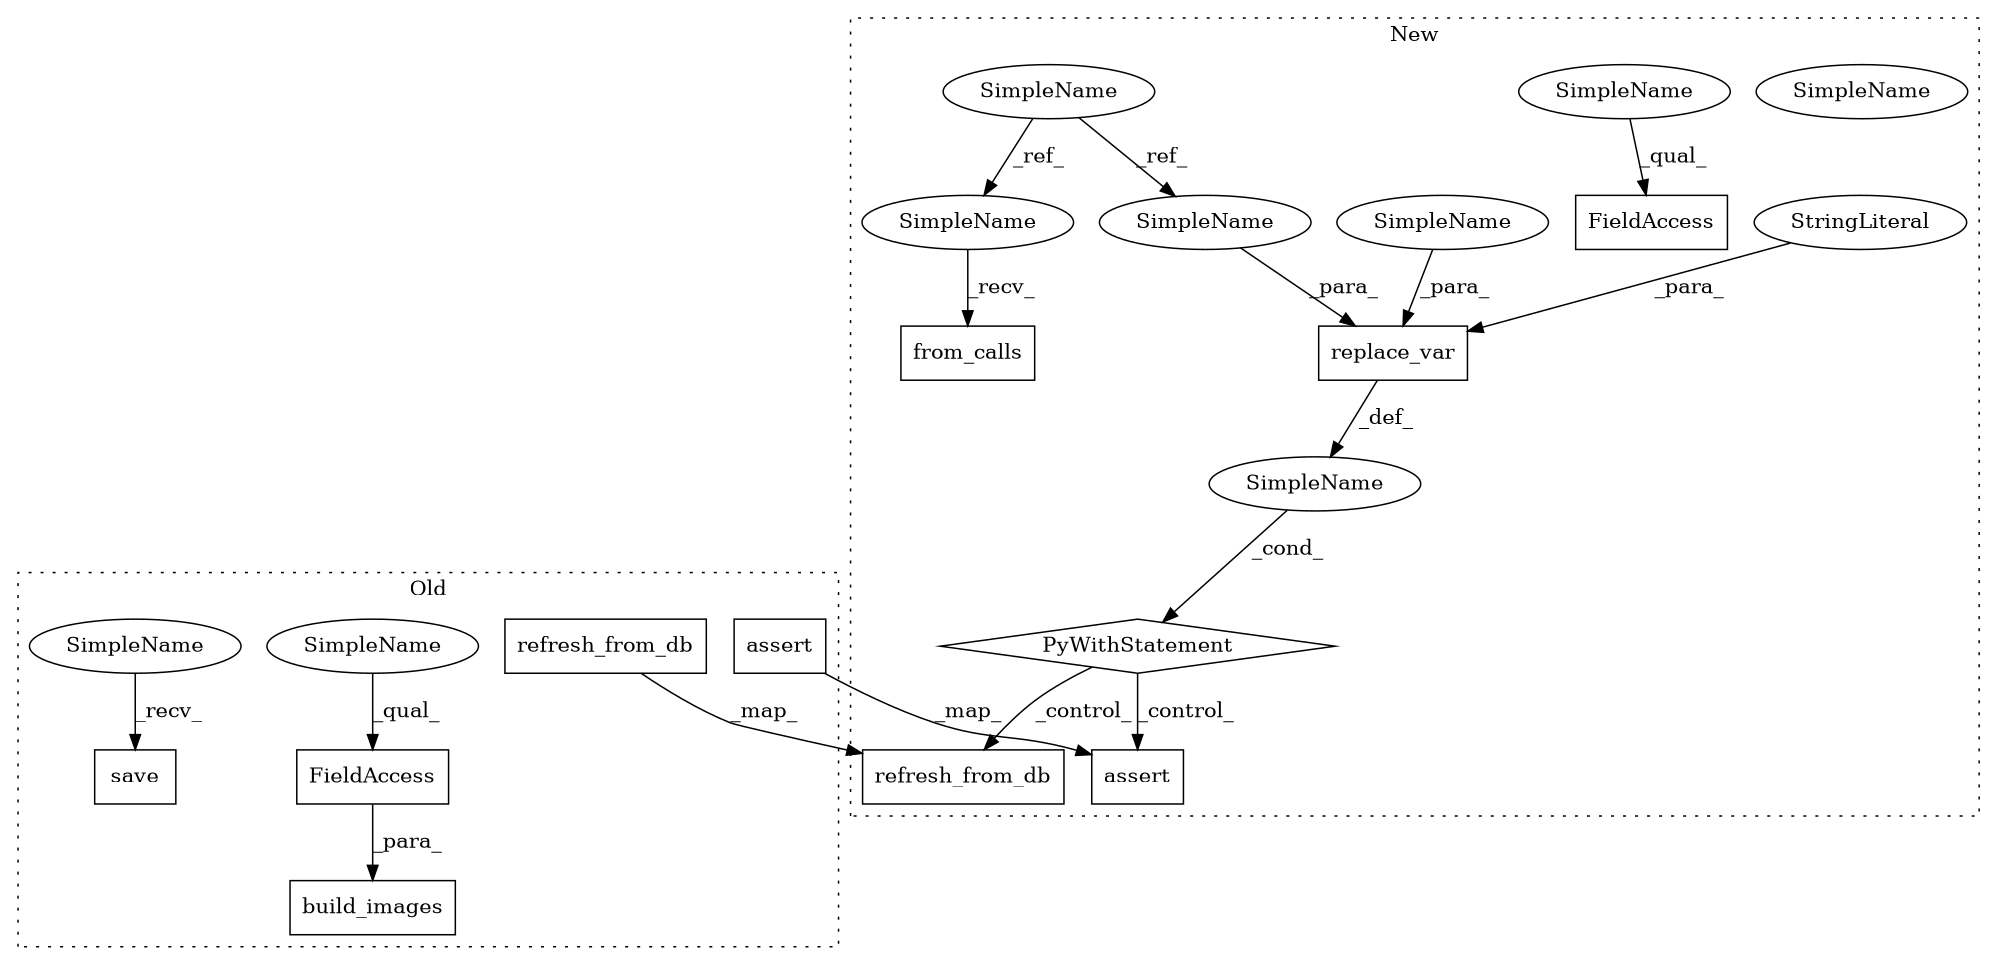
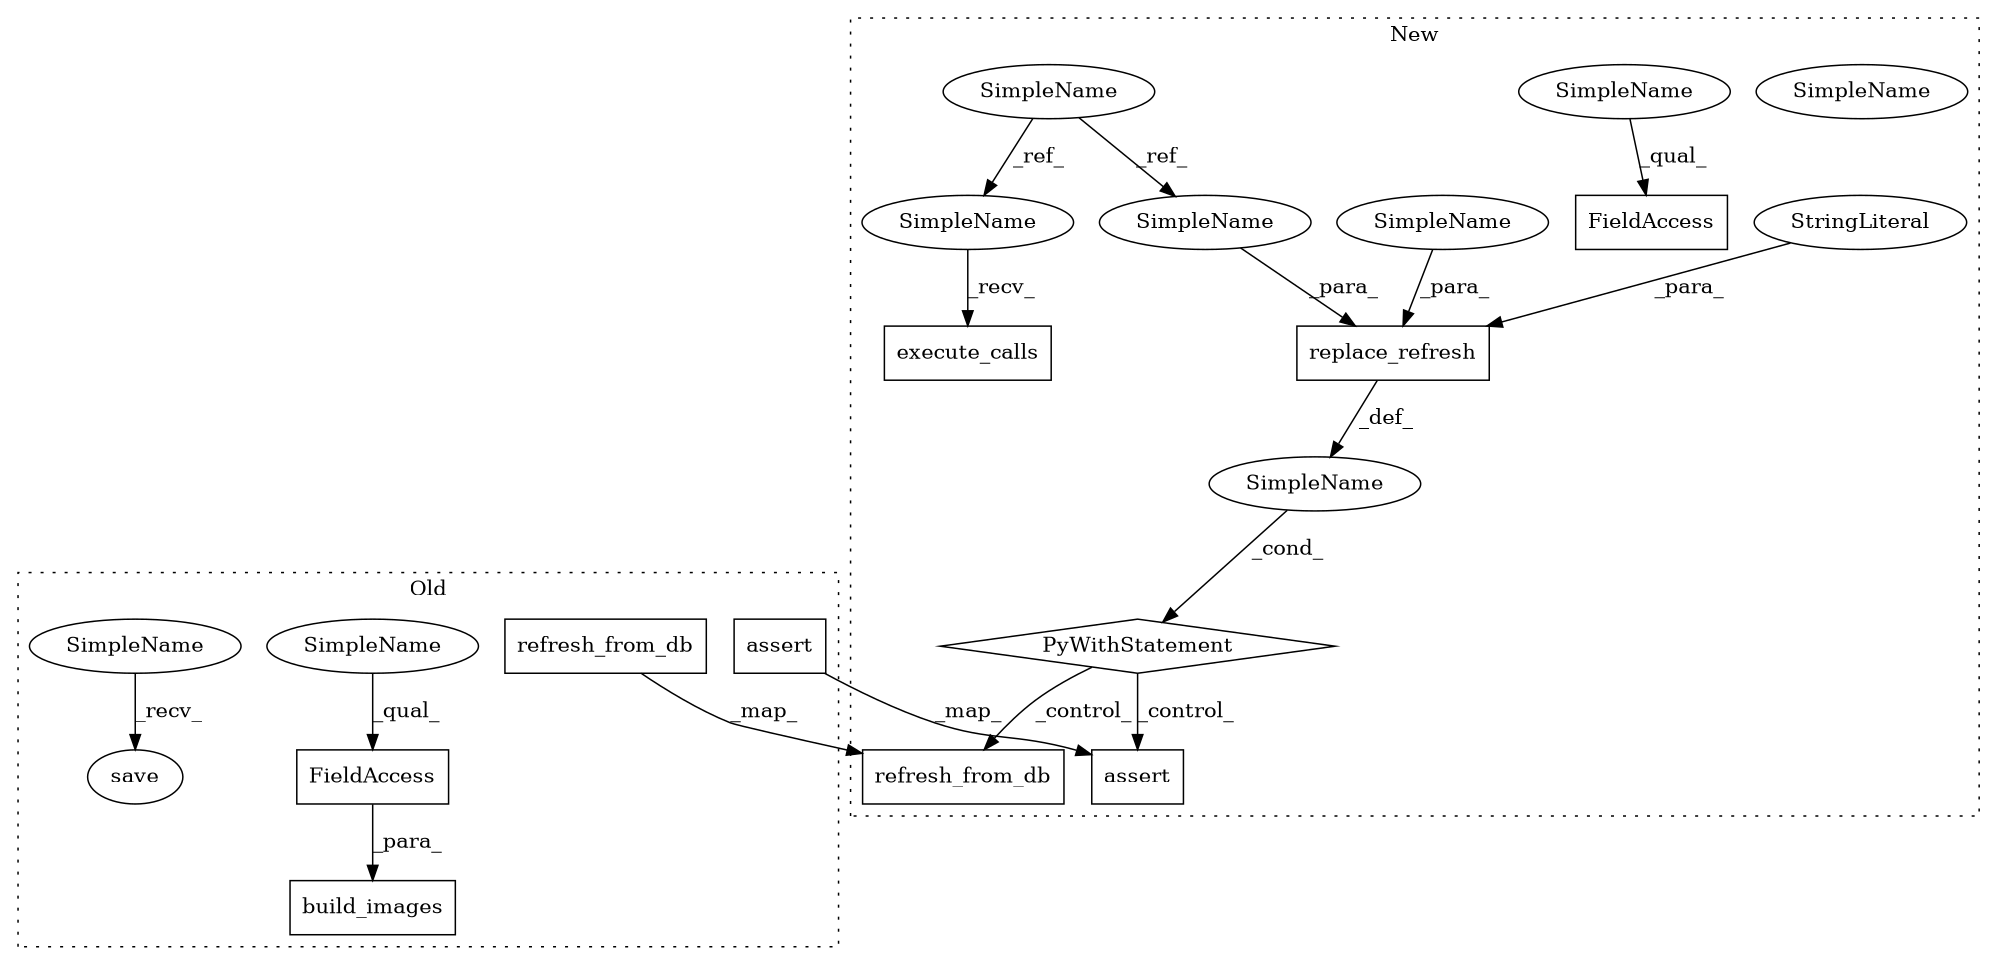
node "from_calls": label "from_calls" -> "execute_calls"
node "replace_var": label "replace_var" -> "replace_refresh"
node "save": shape box -> ellipse
